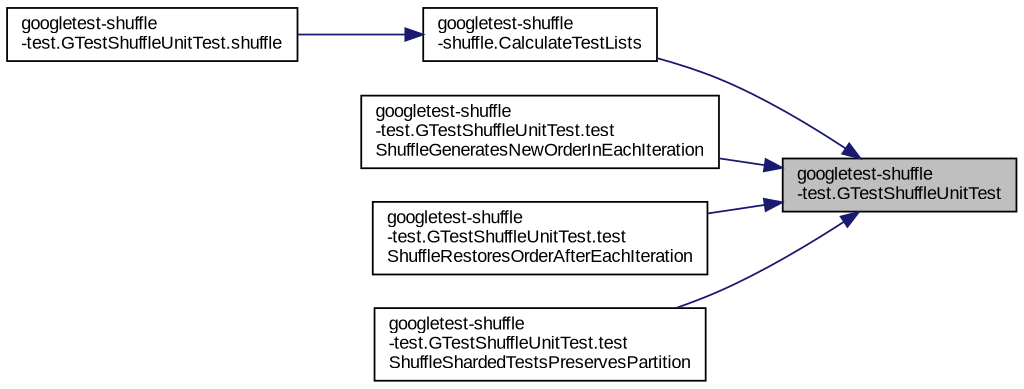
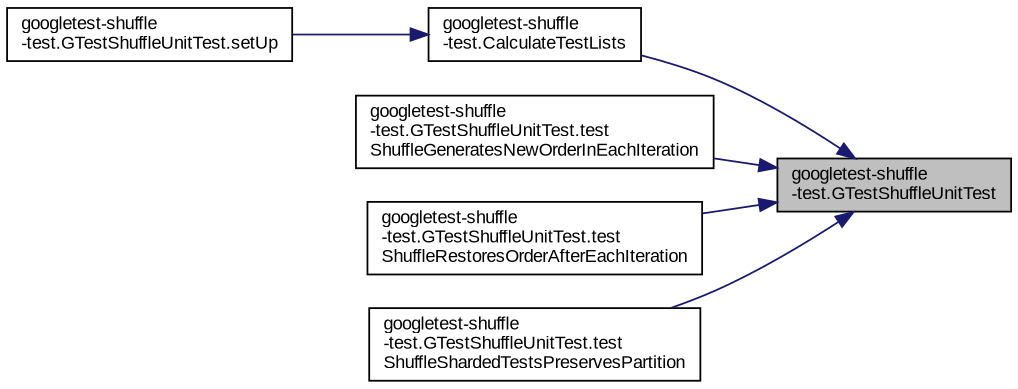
node "googletest-shuffle -test.GTestShuffleUnitTest.shuffle": label "googletest-shuffle -test.GTestShuffleUnitTest.shuffle" -> "googletest-shuffle -test.GTestShuffleUnitTest.setUp"
node "googletest-shuffle -shuffle.CalculateTestLists": label "googletest-shuffle -shuffle.CalculateTestLists" -> "googletest-shuffle -test.CalculateTestLists"
